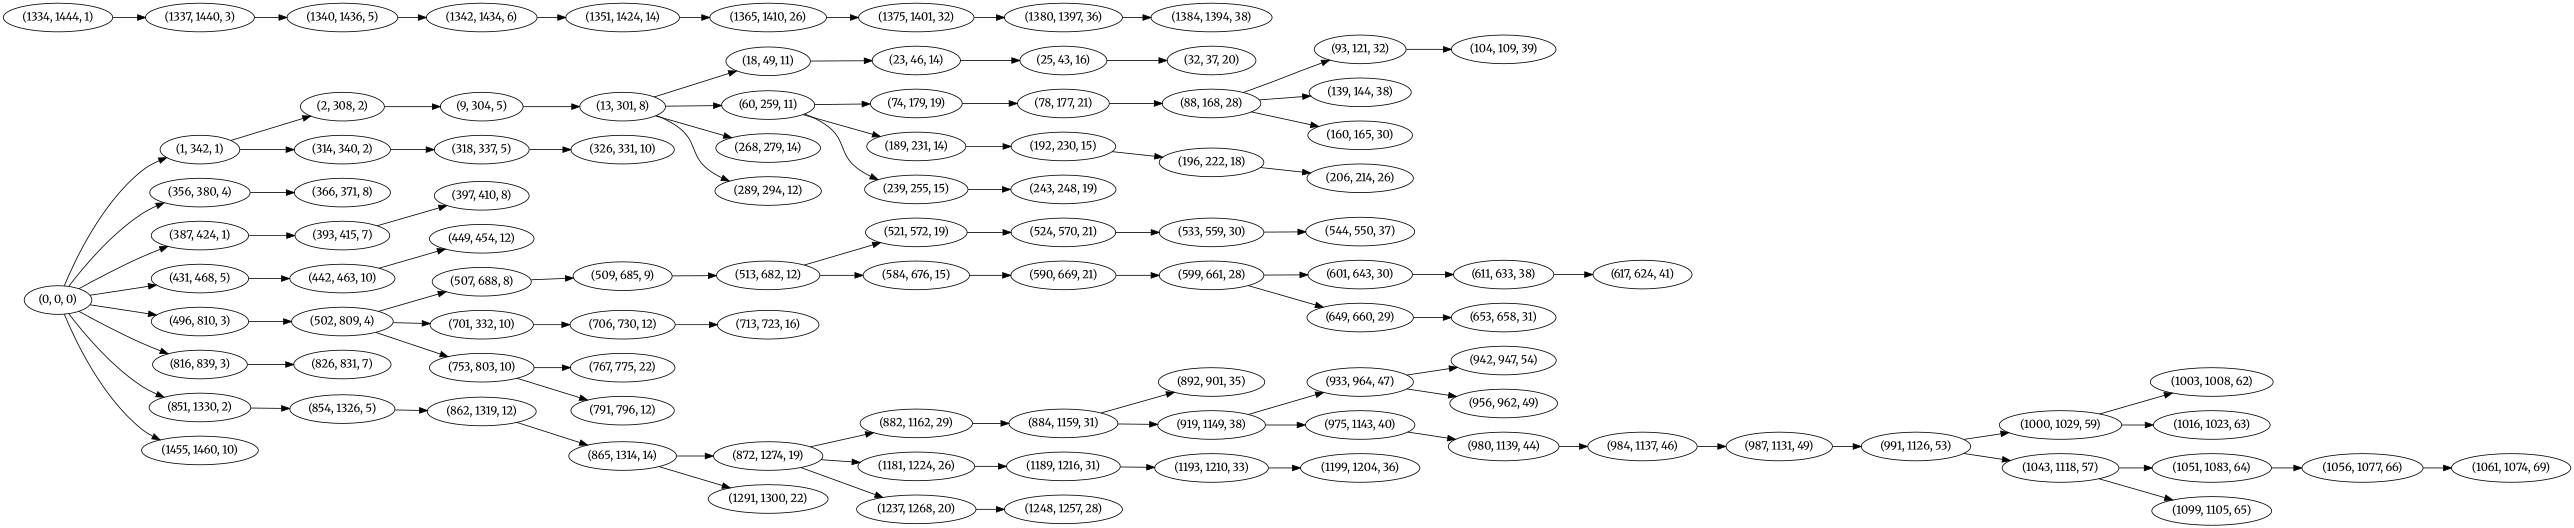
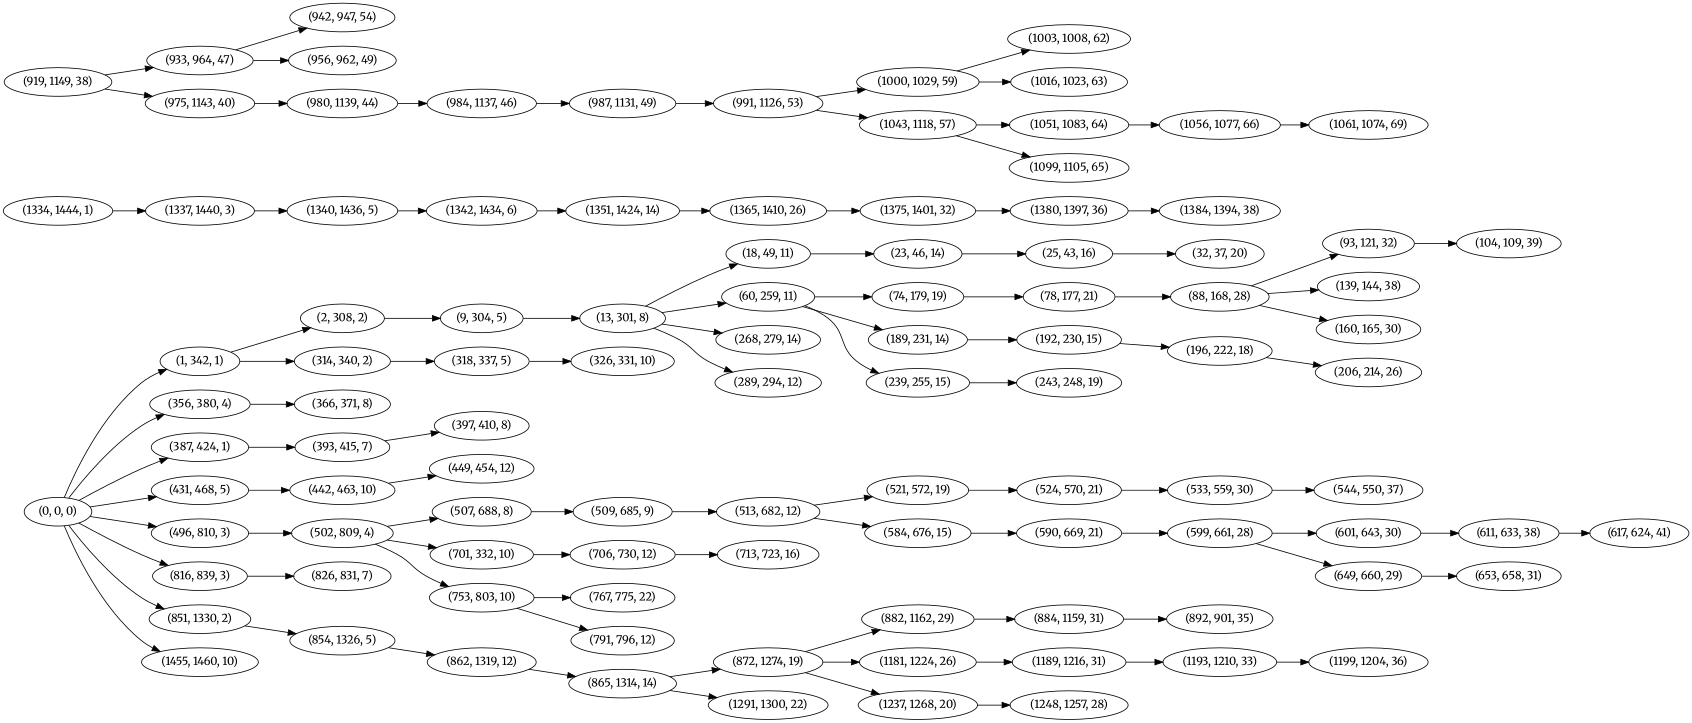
edge "(884, 1159, 31)" -> "(919, 1149, 38)": removed
